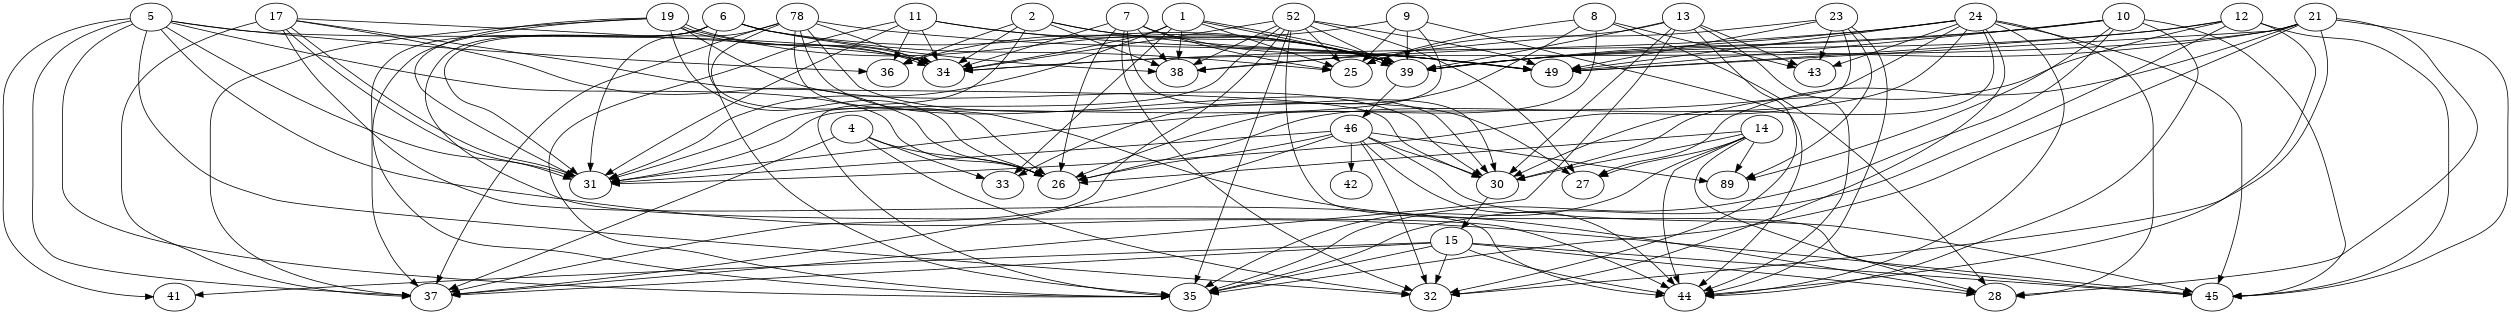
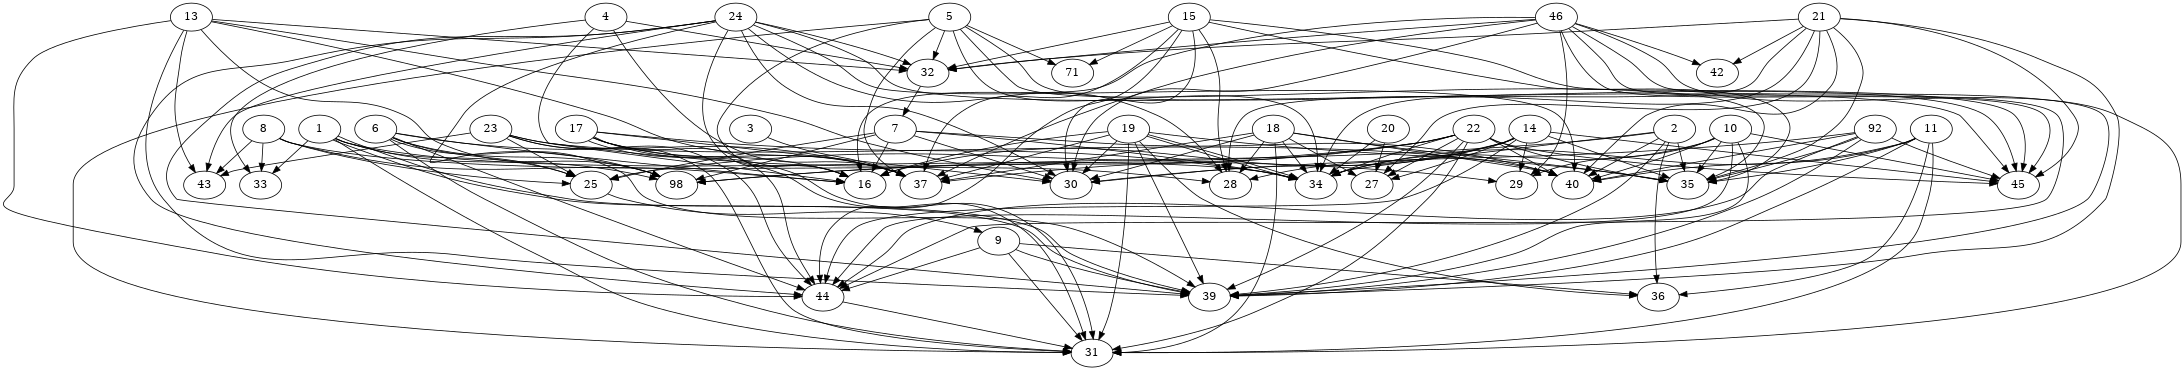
node "78": label "78" -> "18"
node "52": label "52" -> "22"
node "12": label "12" -> "92"
edge "21" -> "42": added
edge "9" -> "25": reversed
edge "5" -> "36": now "19" -> "36"
node "38": label "38" -> "98"
node "49": label "49" -> "40"
edge "39" -> "46": reversed
edge "24" -> "31": now "44" -> "31"
node "3": added
node "20": added
edge "14" -> "45": added
node "26": label "26" -> "16"
node "89": label "89" -> "29"
edge "7" -> "32": reversed
edge "30" -> "15": reversed
node "41": label "41" -> "71"
